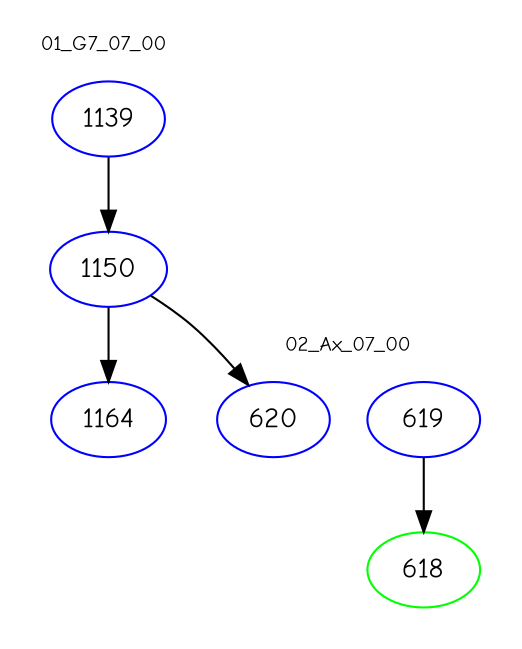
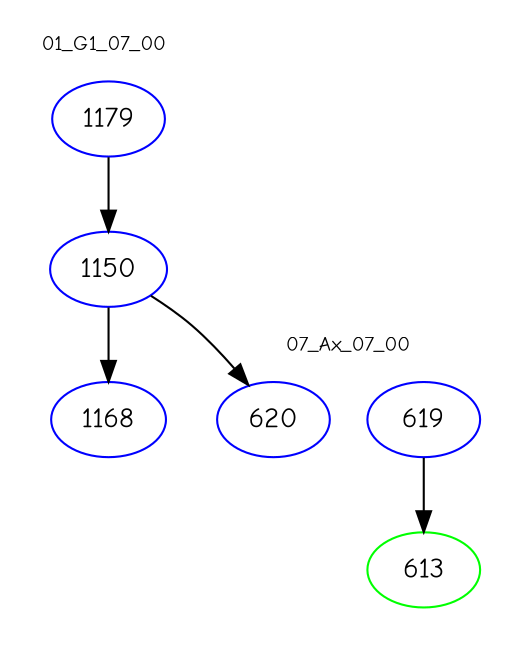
cluster "01_G7_07_00": label "01_G7_07_00" -> "01_G1_07_00"
node "1139": label "1139" -> "1179"
cluster "02_Ax_07_00": label "02_Ax_07_00" -> "07_Ax_07_00"
node "1164": label "1164" -> "1168"
node "618": label "618" -> "613"
